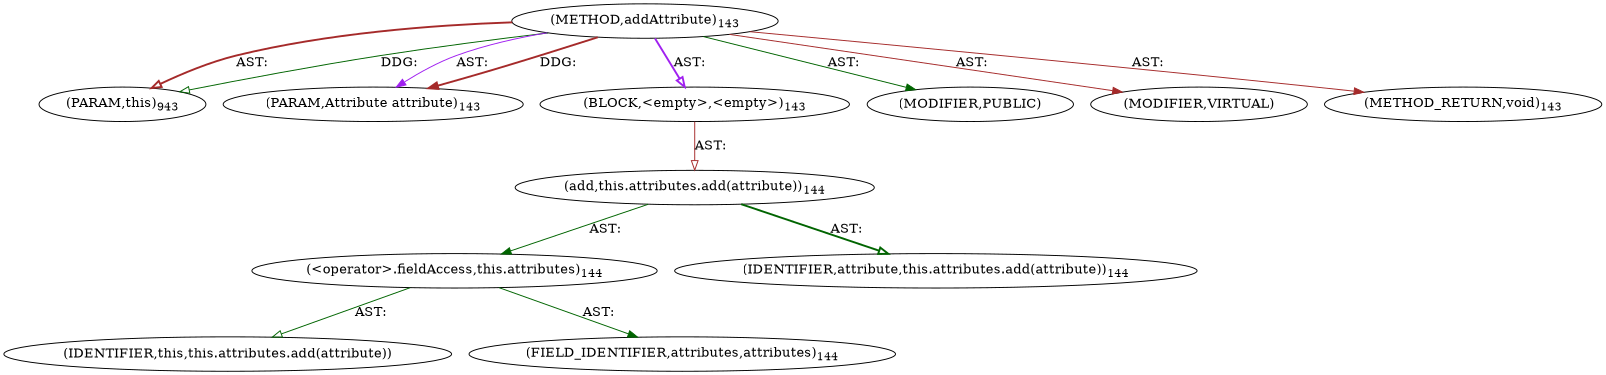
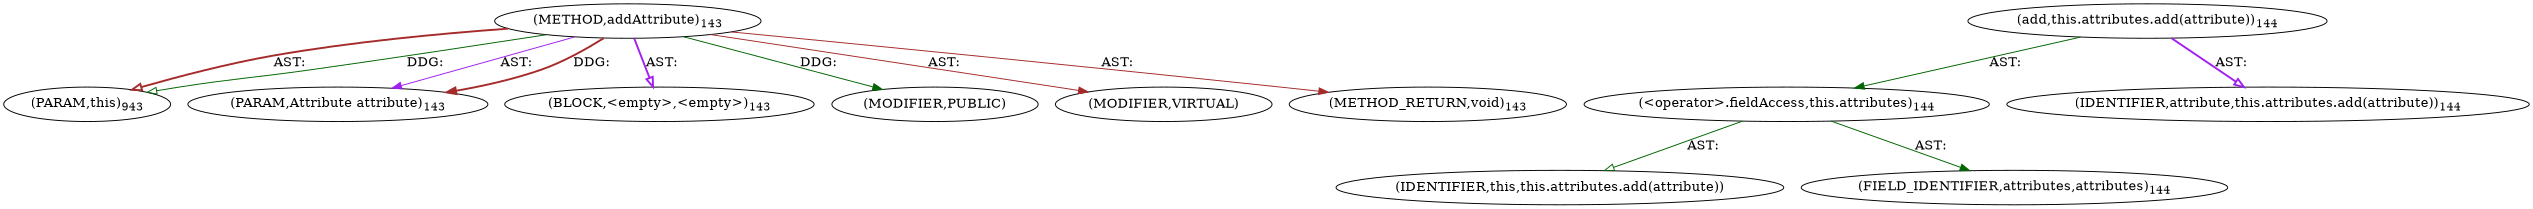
edge "(METHOD,addAttribute)" -> "(MODIFIER,PUBLIC)": label "AST: " -> "DDG: "
edge "(BLOCK,<empty>,<empty>)" -> "(add,this.attributes.add(attribute))": removed, label "AST:"
edge "(add,this.attributes.add(attribute))" -> "(IDENTIFIER,attribute,this.attributes.add(attribute))": color darkgreen -> purple
